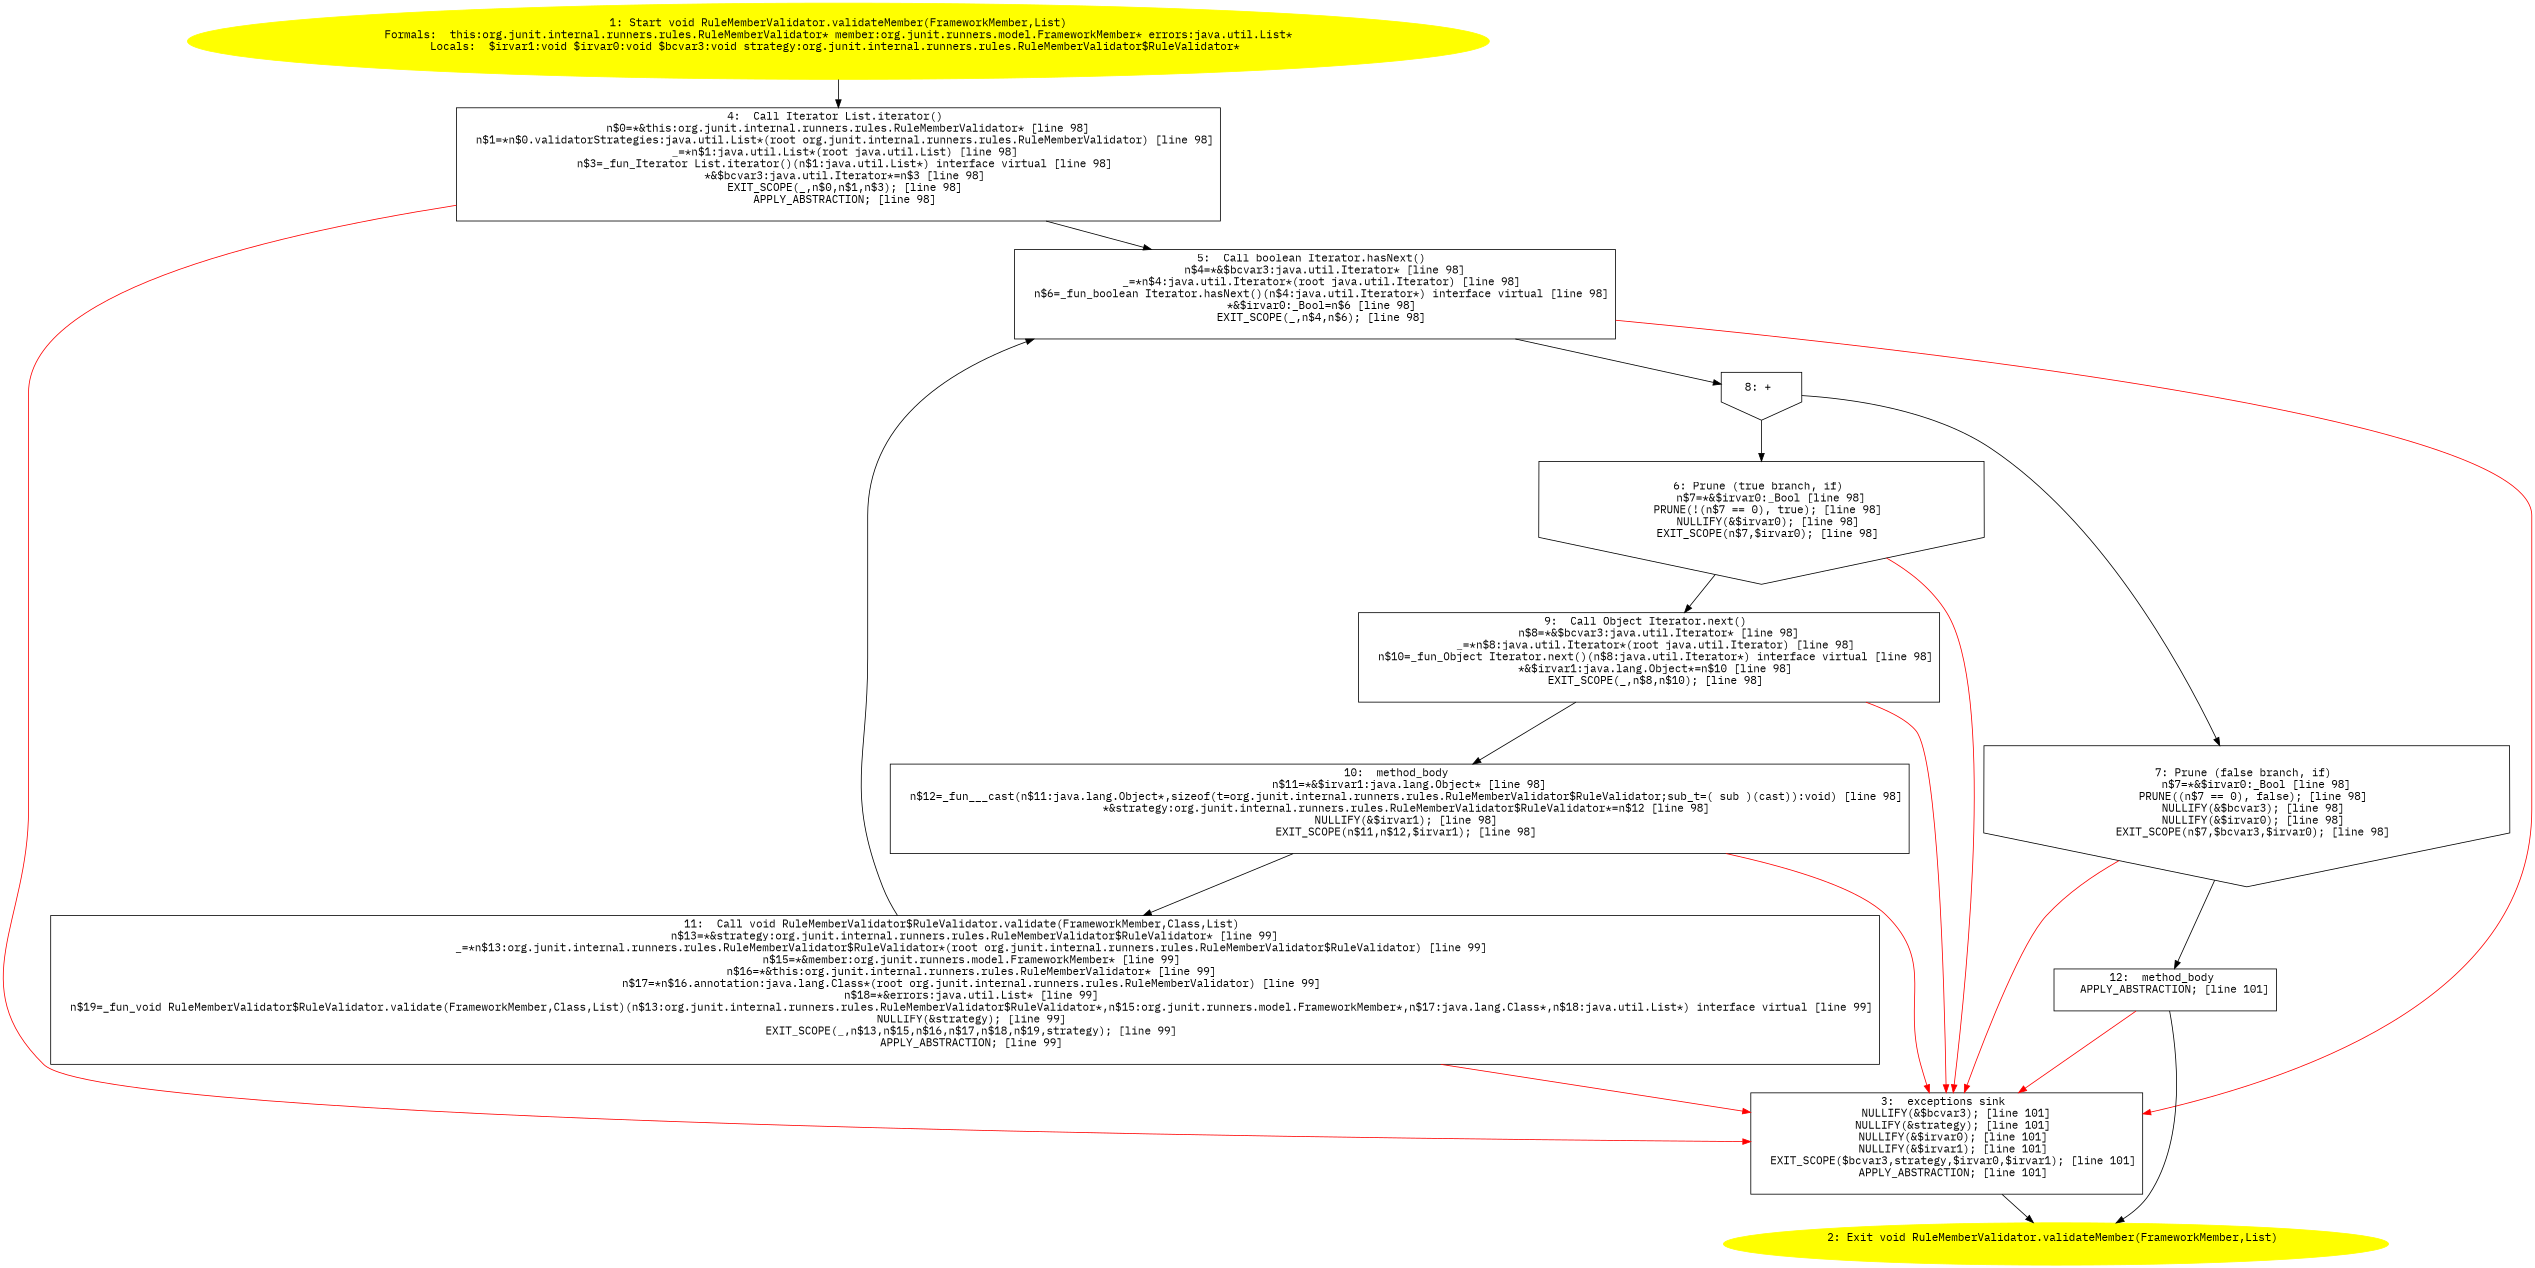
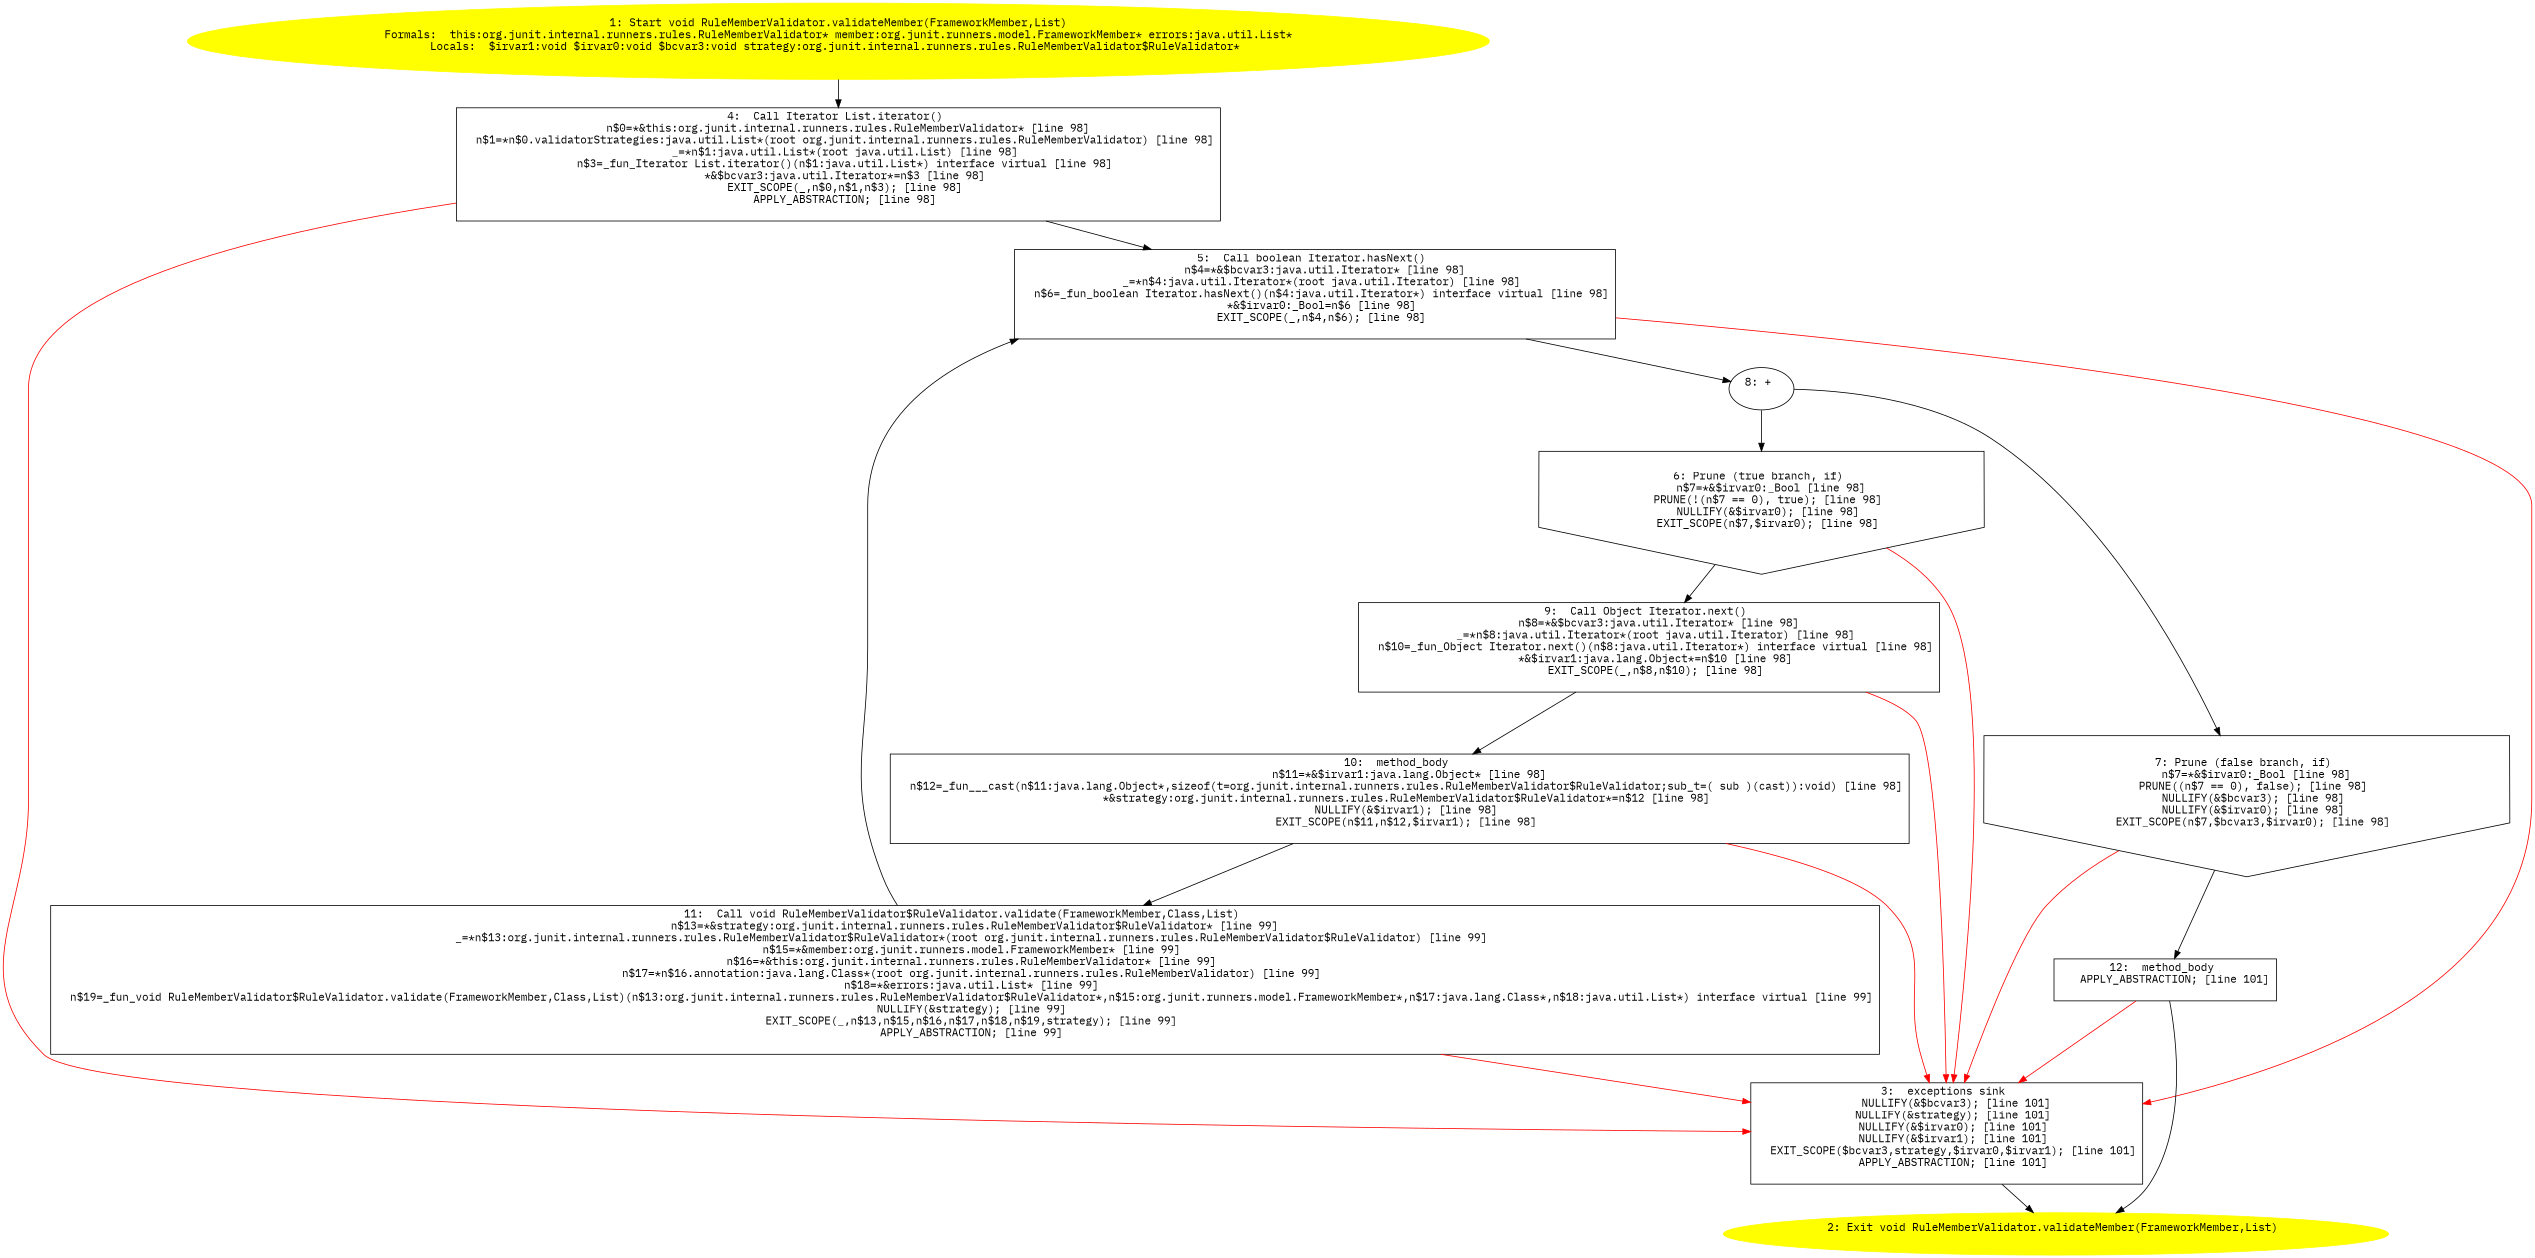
node "8: +": shape invhouse -> ellipse
